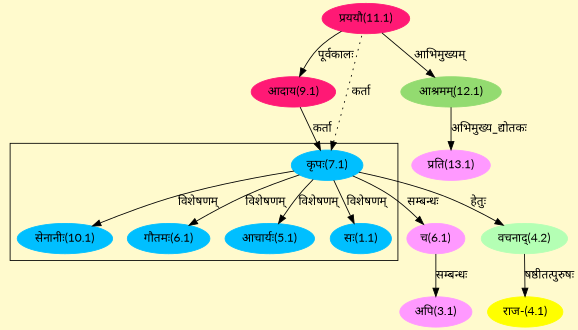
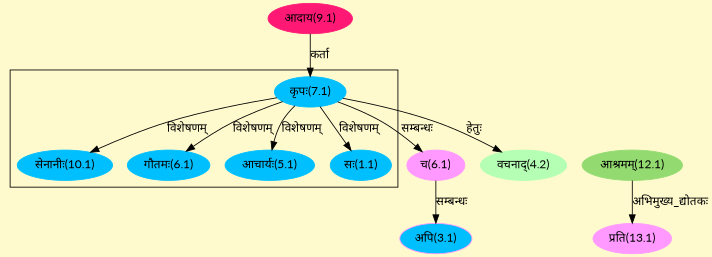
node "प्रययौ(11.1)": removed
node "अपि(3.1)": fillcolor #ff99ff -> #00bfff
node "राज-(4.1)": removed
